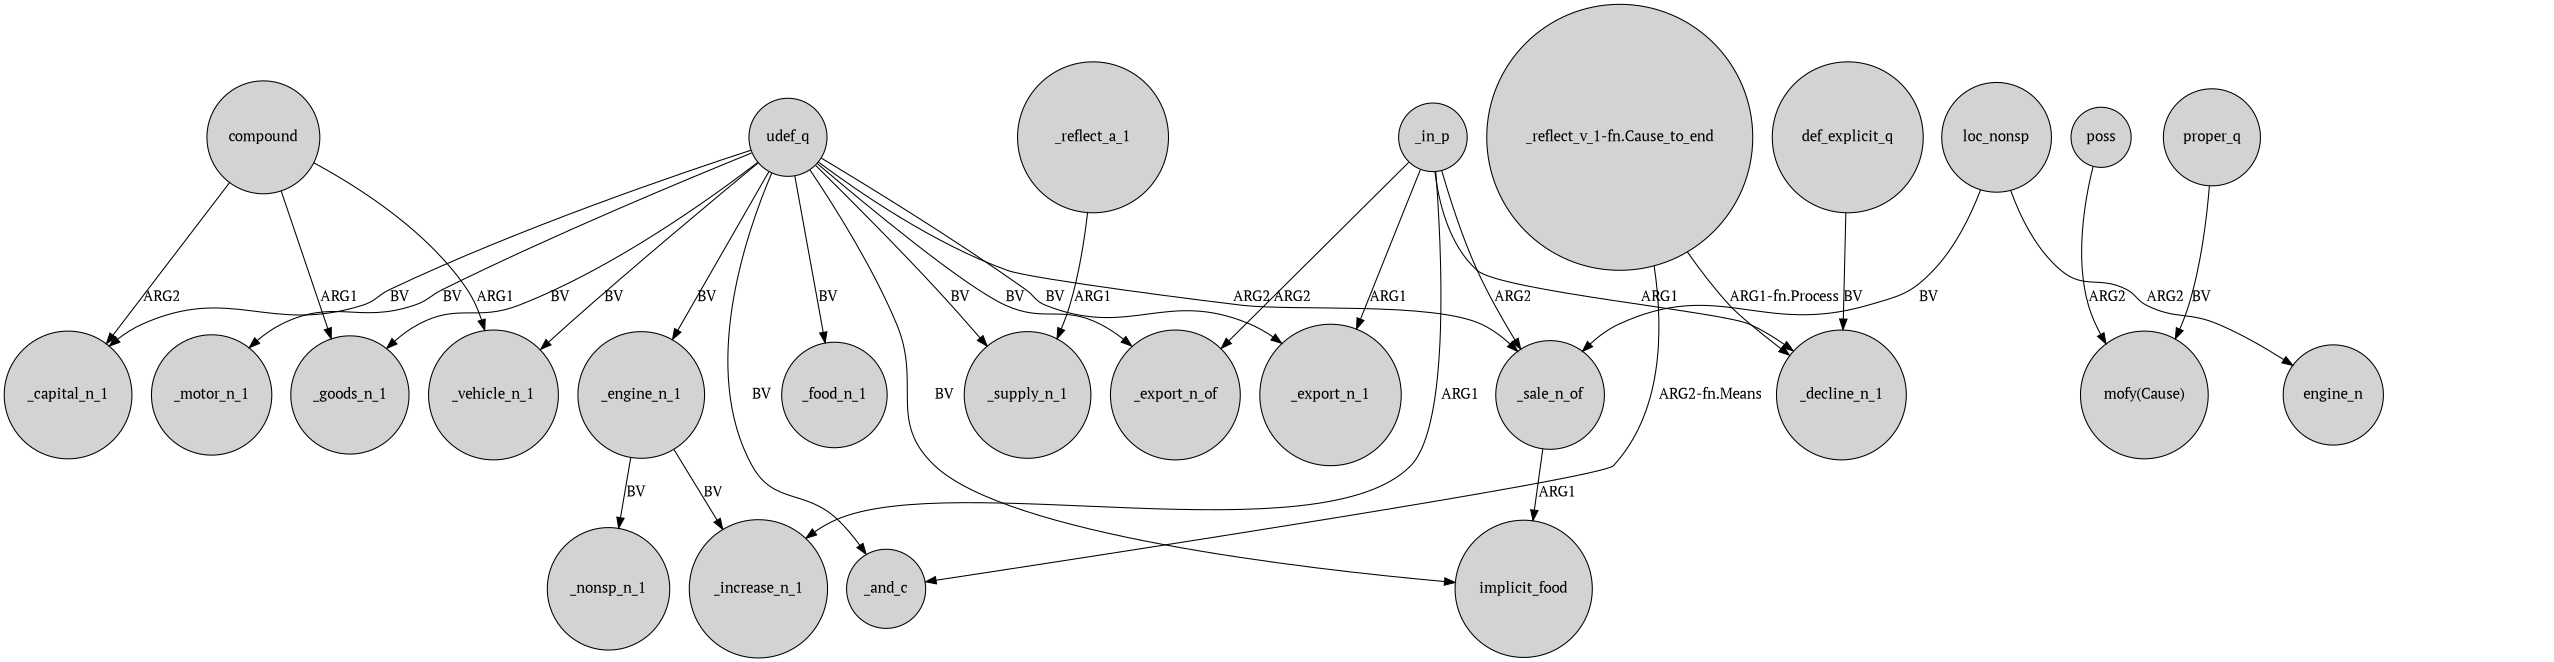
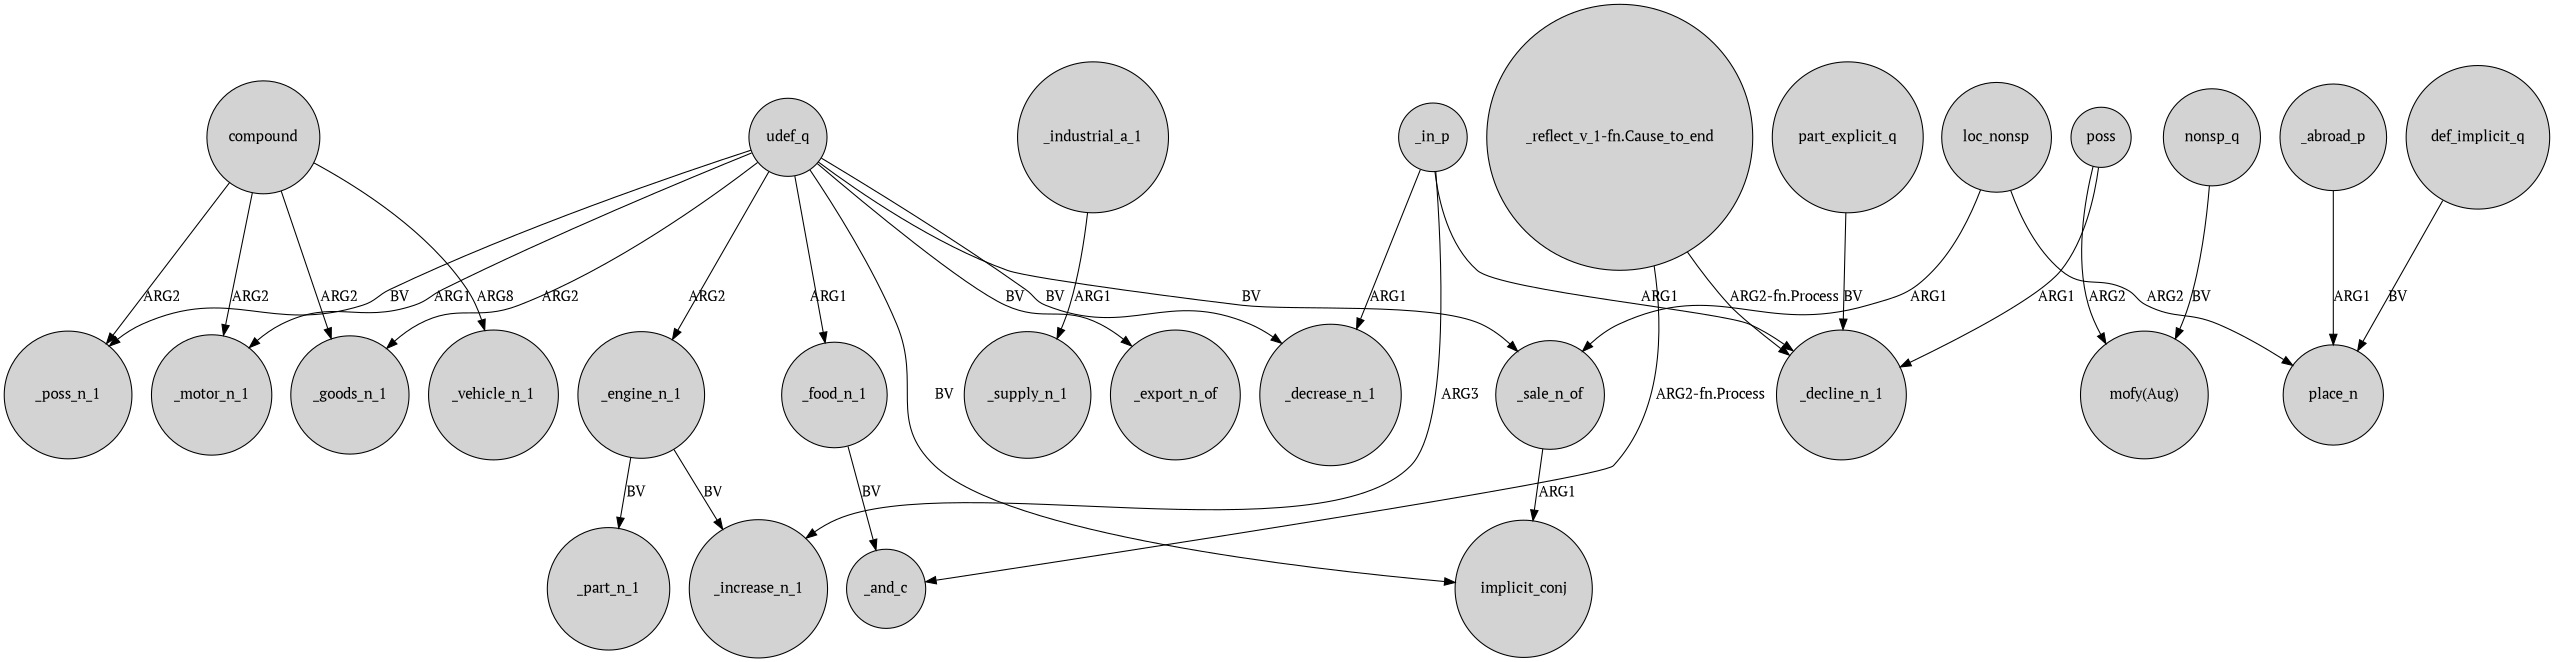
node "_reflect_a_1": label "_reflect_a_1" -> "_industrial_a_1"
node "def_explicit_q": label "def_explicit_q" -> "part_explicit_q"
node "proper_q": label "proper_q" -> "nonsp_q"
node "_abroad_p": added
node "def_implicit_q": added
edge "_in_p" -> "_sale_n_of": removed, label "ARG2"
edge "udef_q" -> "_supply_n_1": removed, label "BV"
edge "udef_q" -> "_vehicle_n_1": removed, label "BV"
edge "_in_p" -> "_export_n_of": removed, label "ARG2"
edge "compound" -> "_motor_n_1": added, label "ARG2"
edge "poss" -> "_decline_n_1": added, label "ARG1"
edge "compound" -> "_goods_n_1": label "ARG1" -> "ARG2"
edge "udef_q" -> "_motor_n_1": label "BV" -> "ARG1"
edge "compound" -> "_vehicle_n_1": label "ARG1" -> "ARG8"
edge "udef_q" -> "_goods_n_1": label "BV" -> "ARG2"
edge "udef_q" -> "_engine_n_1": label "BV" -> "ARG2"
edge "udef_q" -> "_food_n_1": label "BV" -> "ARG1"
edge "udef_q" -> "_sale_n_of": label "ARG2" -> "BV"
edge "_reflect_v_1-fn.Cause_to_end" -> "_decline_n_1": label "ARG1-fn.Process" -> "ARG2-fn.Process"
edge "loc_nonsp" -> "_sale_n_of": label "BV" -> "ARG1"
edge "udef_q" -> "_and_c": now "_food_n_1" -> "_and_c"
node "_capital_n_1": label "_capital_n_1" -> "_poss_n_1"
node "_export_n_1": label "_export_n_1" -> "_decrease_n_1"
edge "_in_p" -> "_increase_n_1": label "ARG1" -> "ARG3"
edge "_reflect_v_1-fn.Cause_to_end" -> "_and_c": label "ARG2-fn.Means" -> "ARG2-fn.Process"
node "mofy(Cause)": label "mofy(Cause)" -> "mofy(Aug)"
node "engine_n": label "engine_n" -> "place_n"
node "_nonsp_n_1": label "_nonsp_n_1" -> "_part_n_1"
node "implicit_food": label "implicit_food" -> "implicit_conj"
